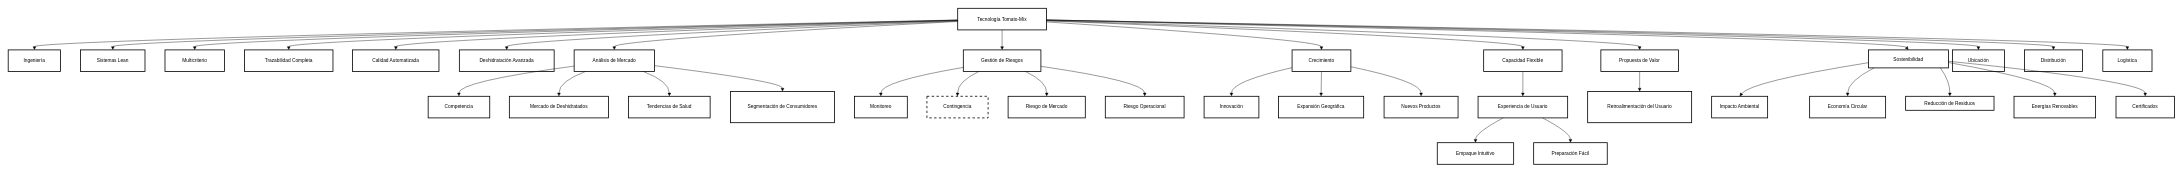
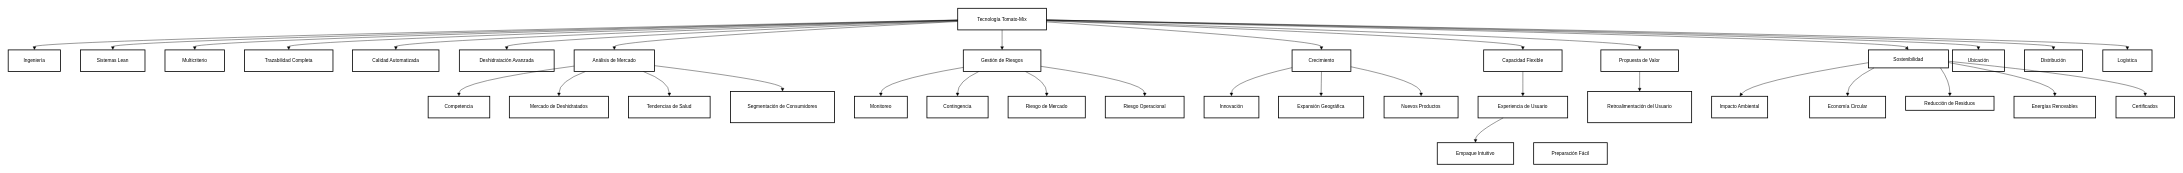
node "Contingencia": style dashed -> solid
edge "Experiencia de Usuario" -> "Preparación Fácil": removed
